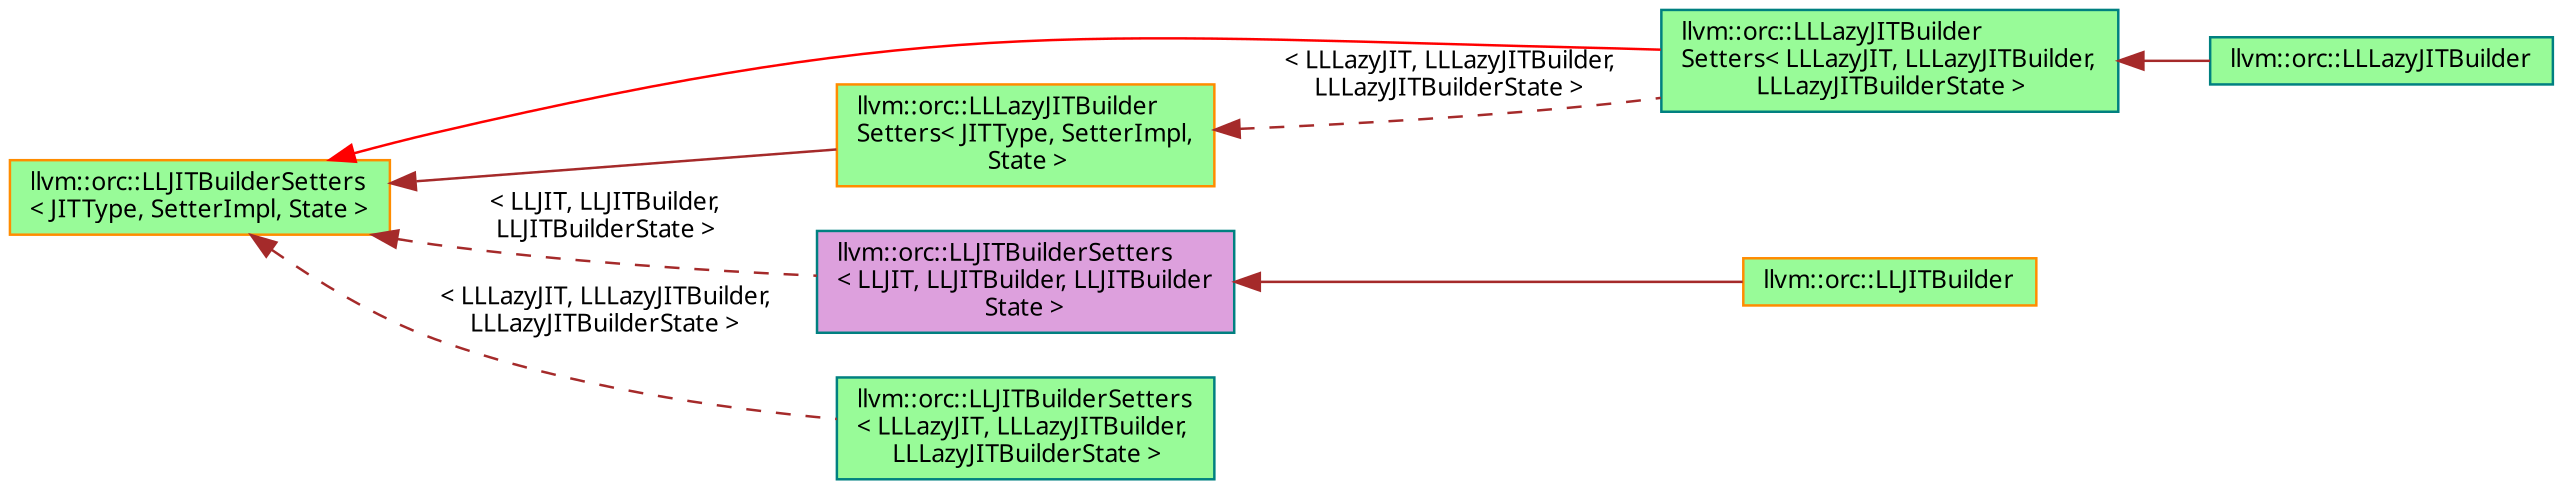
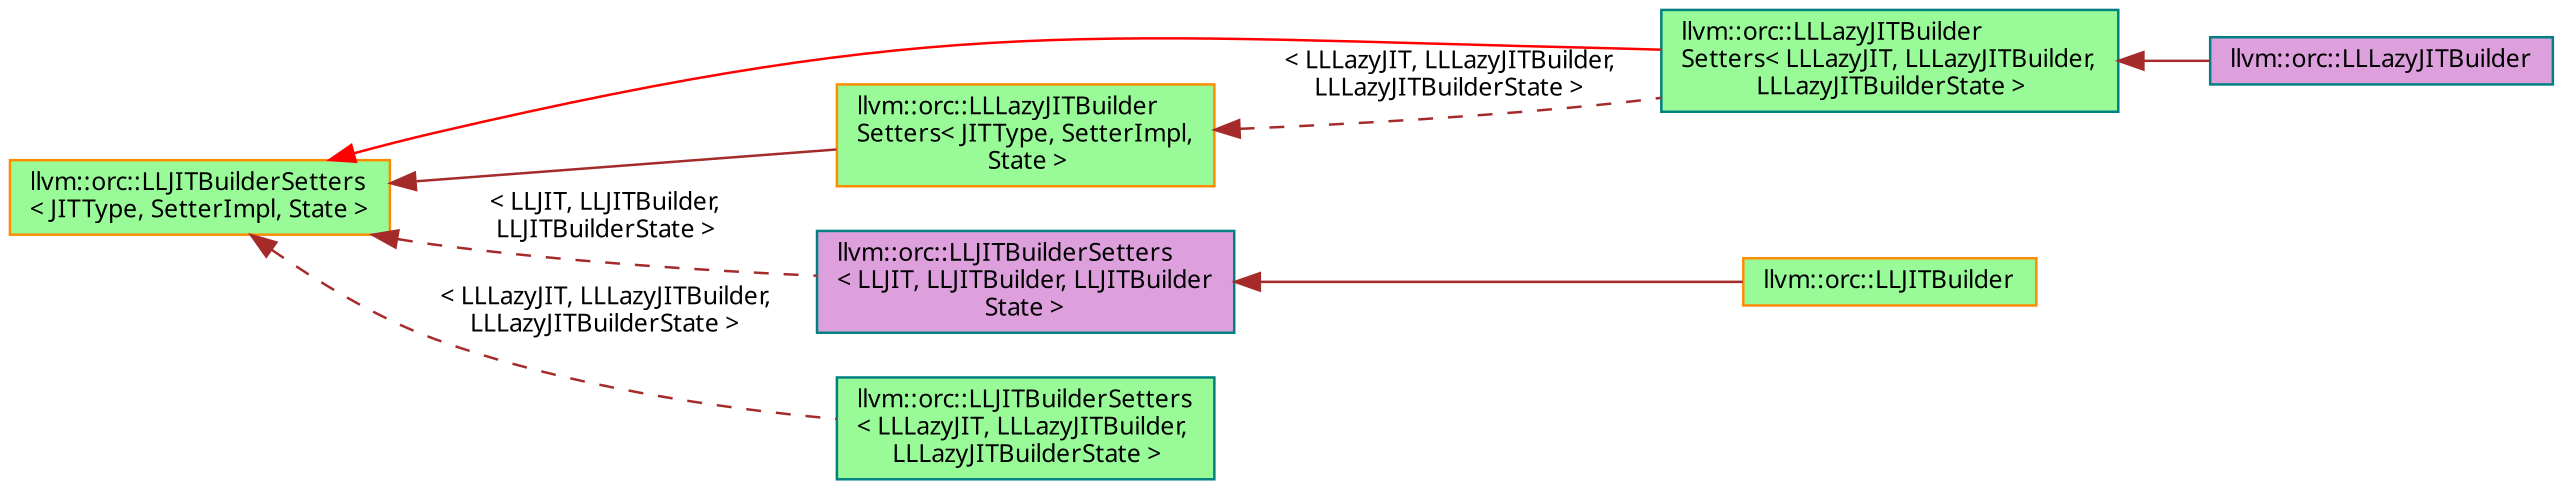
node "llvm::orc::LLLazyJITBuilder": fillcolor palegreen -> plum
